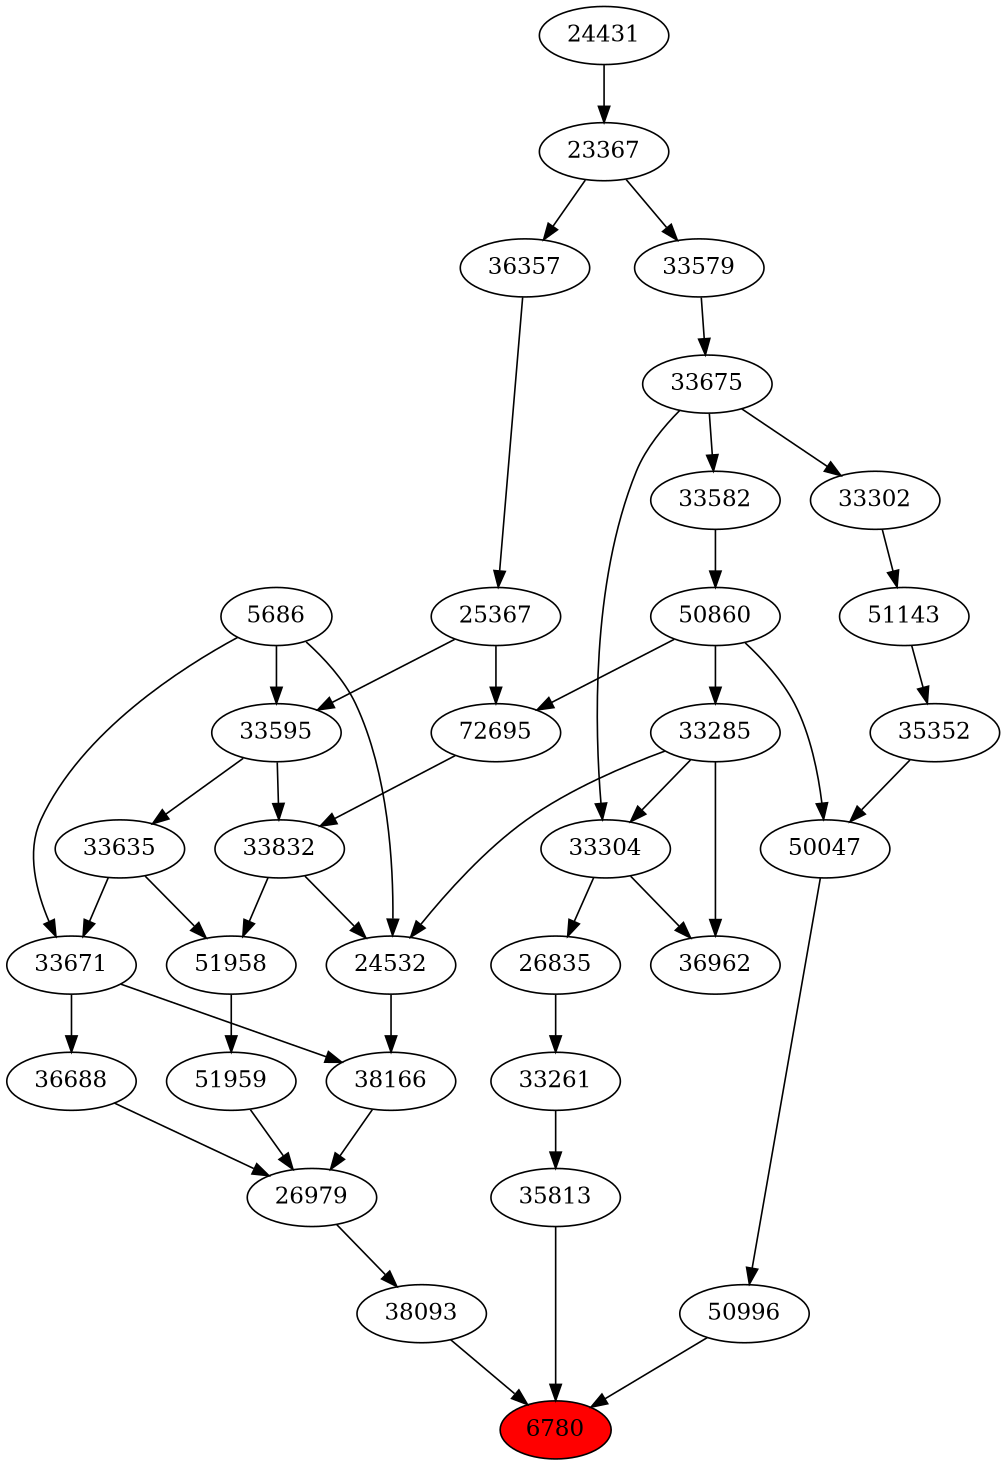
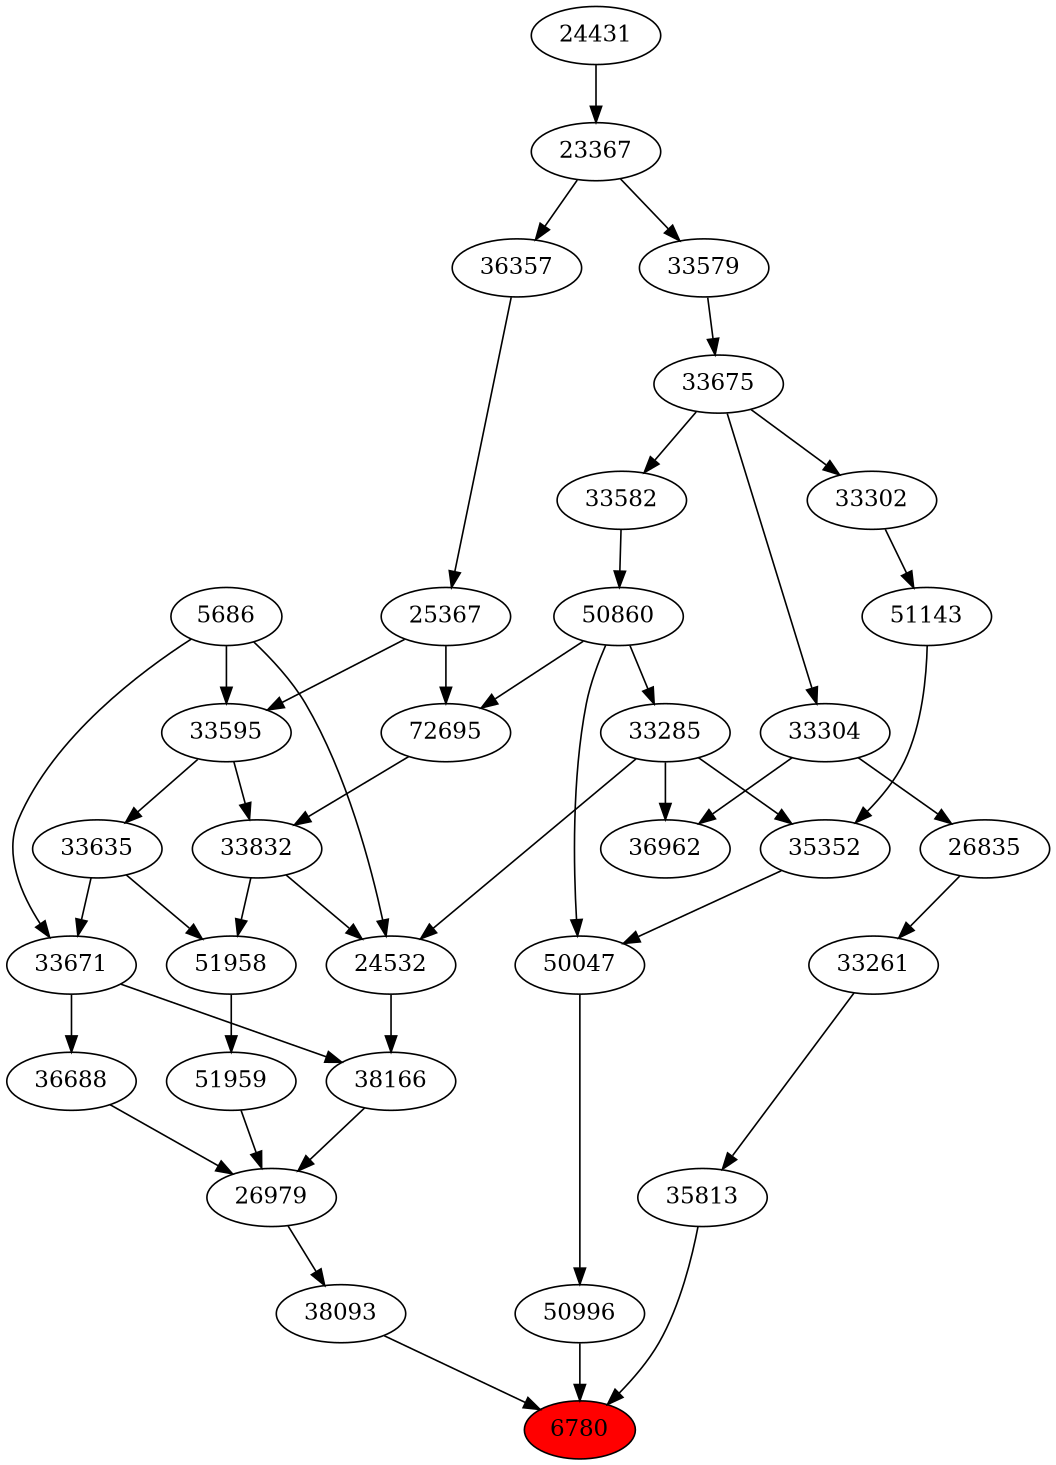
edge "33285" -> "33304": now "33285" -> "35352"
